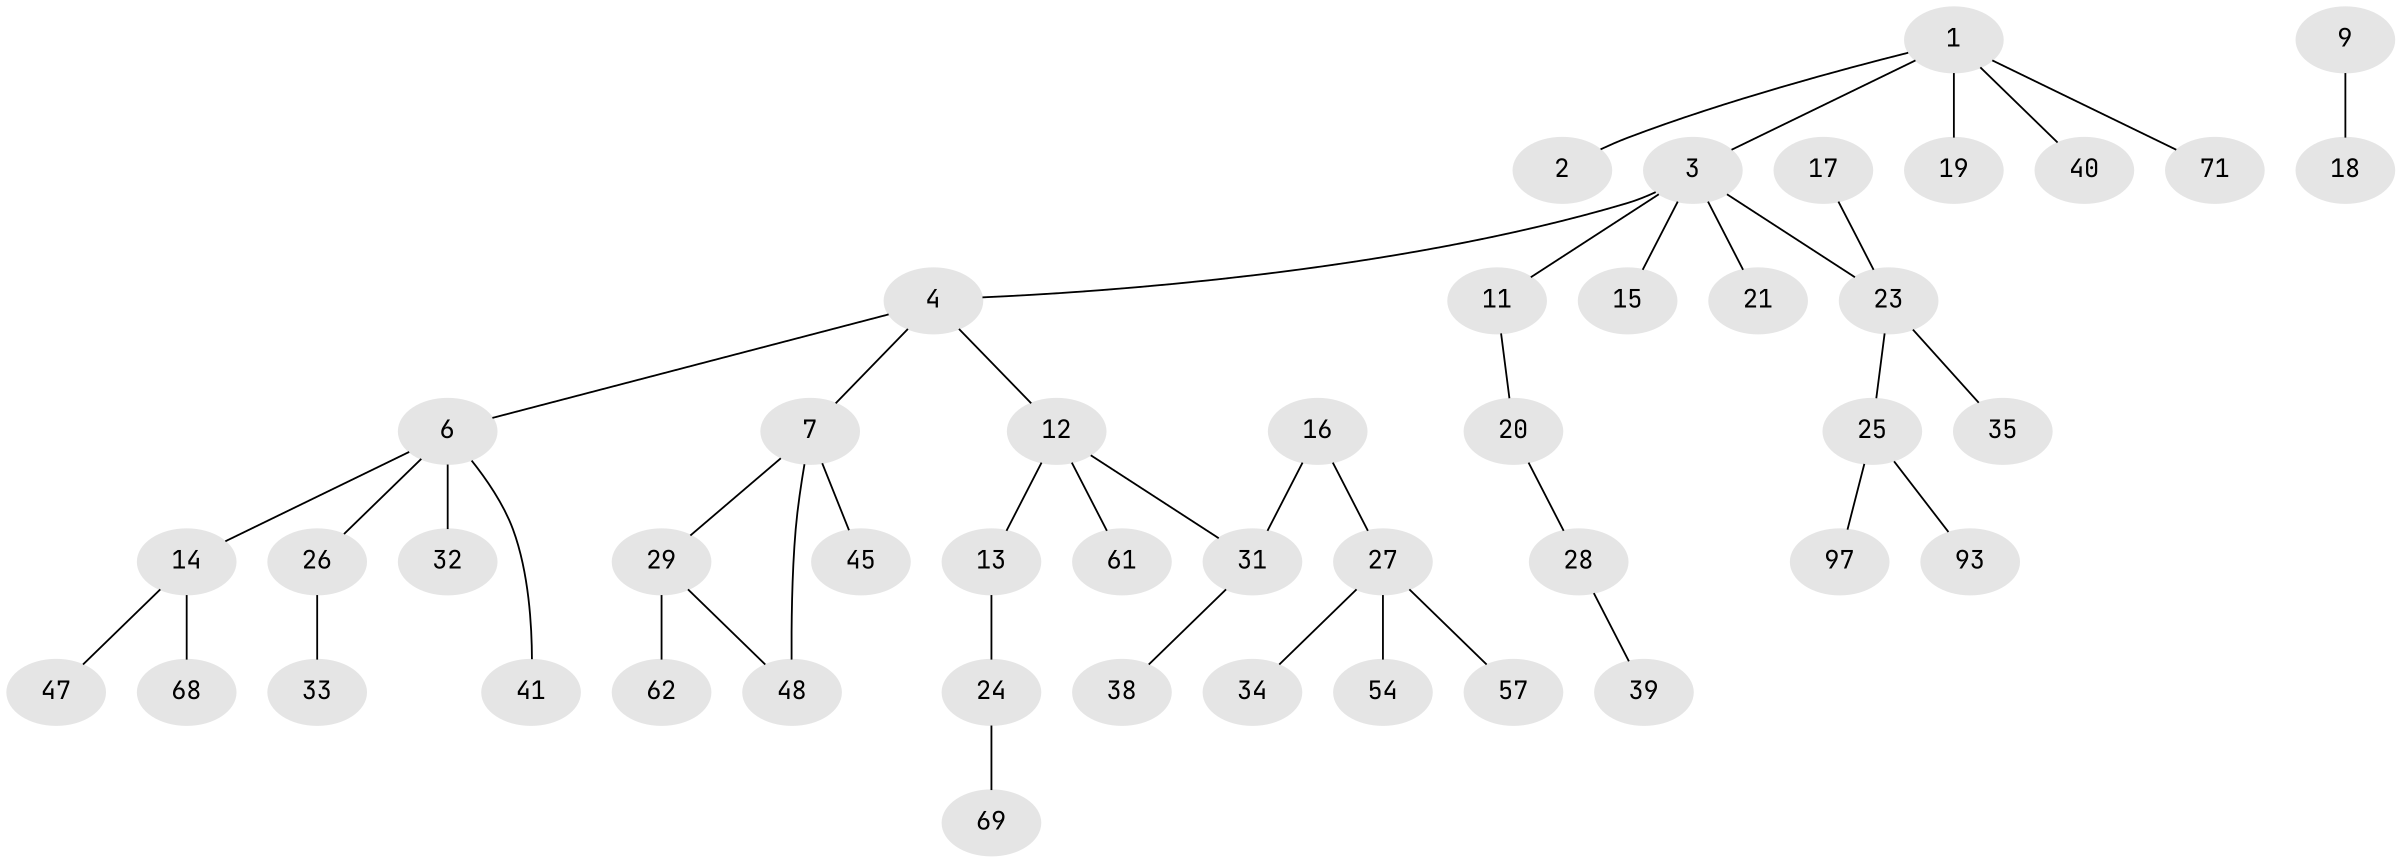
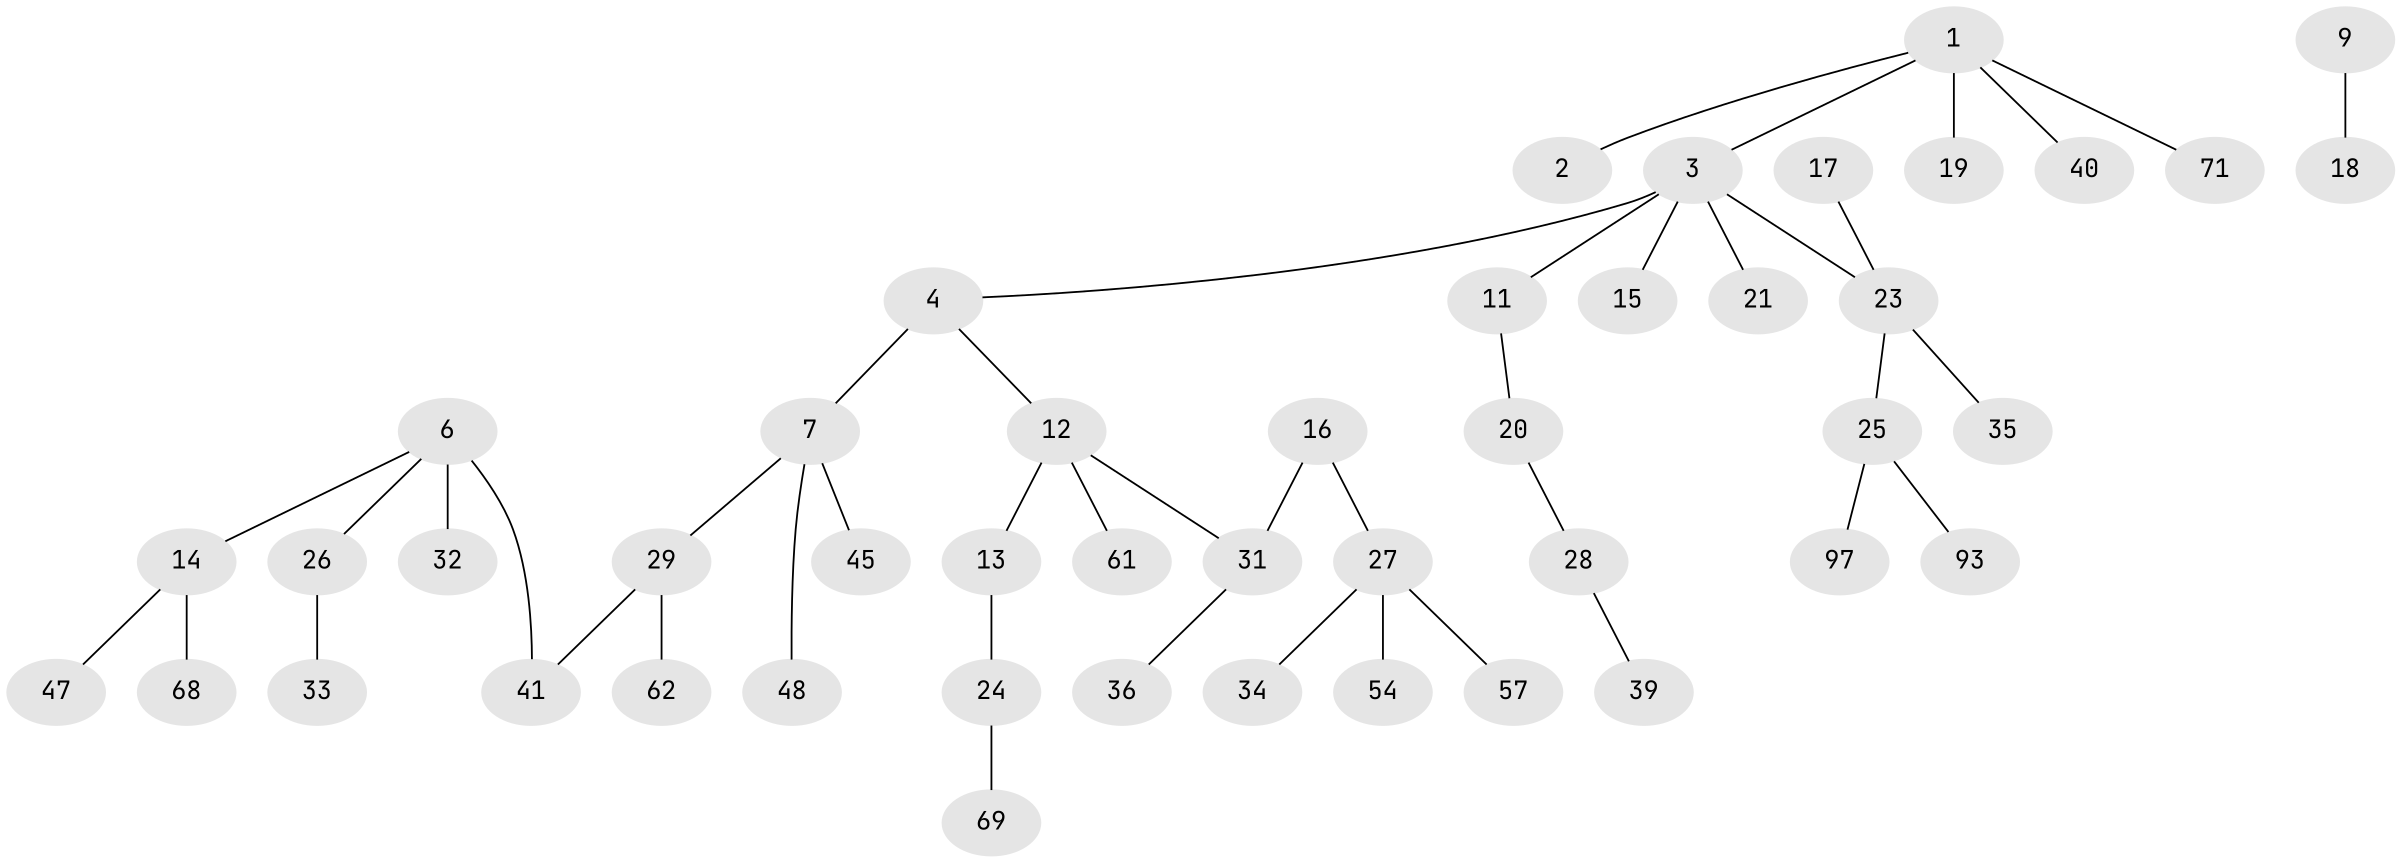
edge "4" -- "6": removed
edge "29" -- "48": now "29" -- "41"
node "38": label "38" -> "36"
